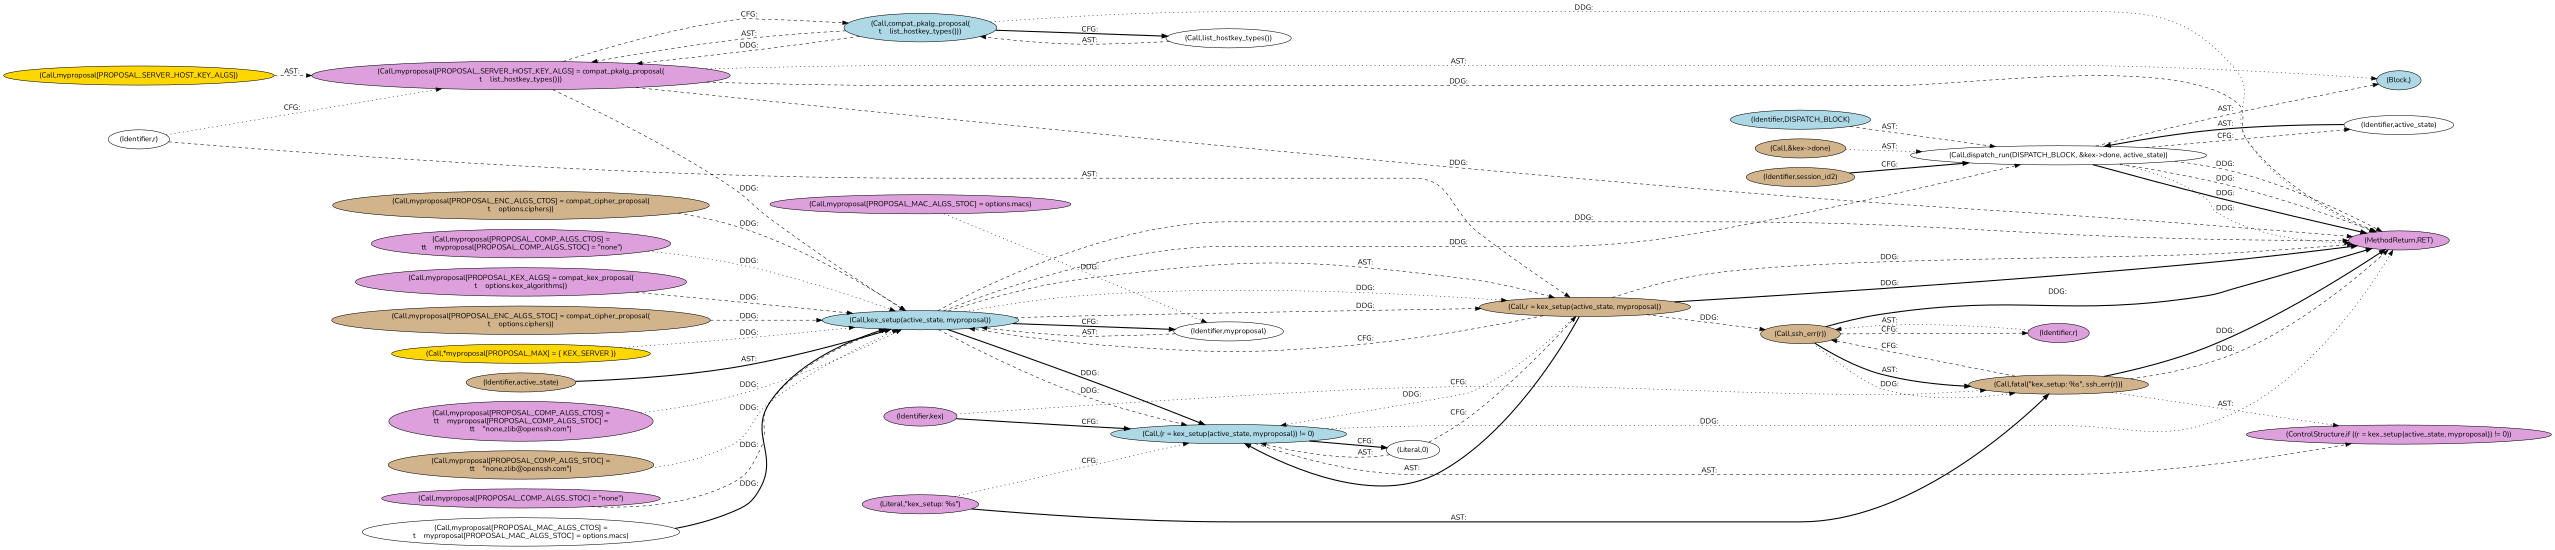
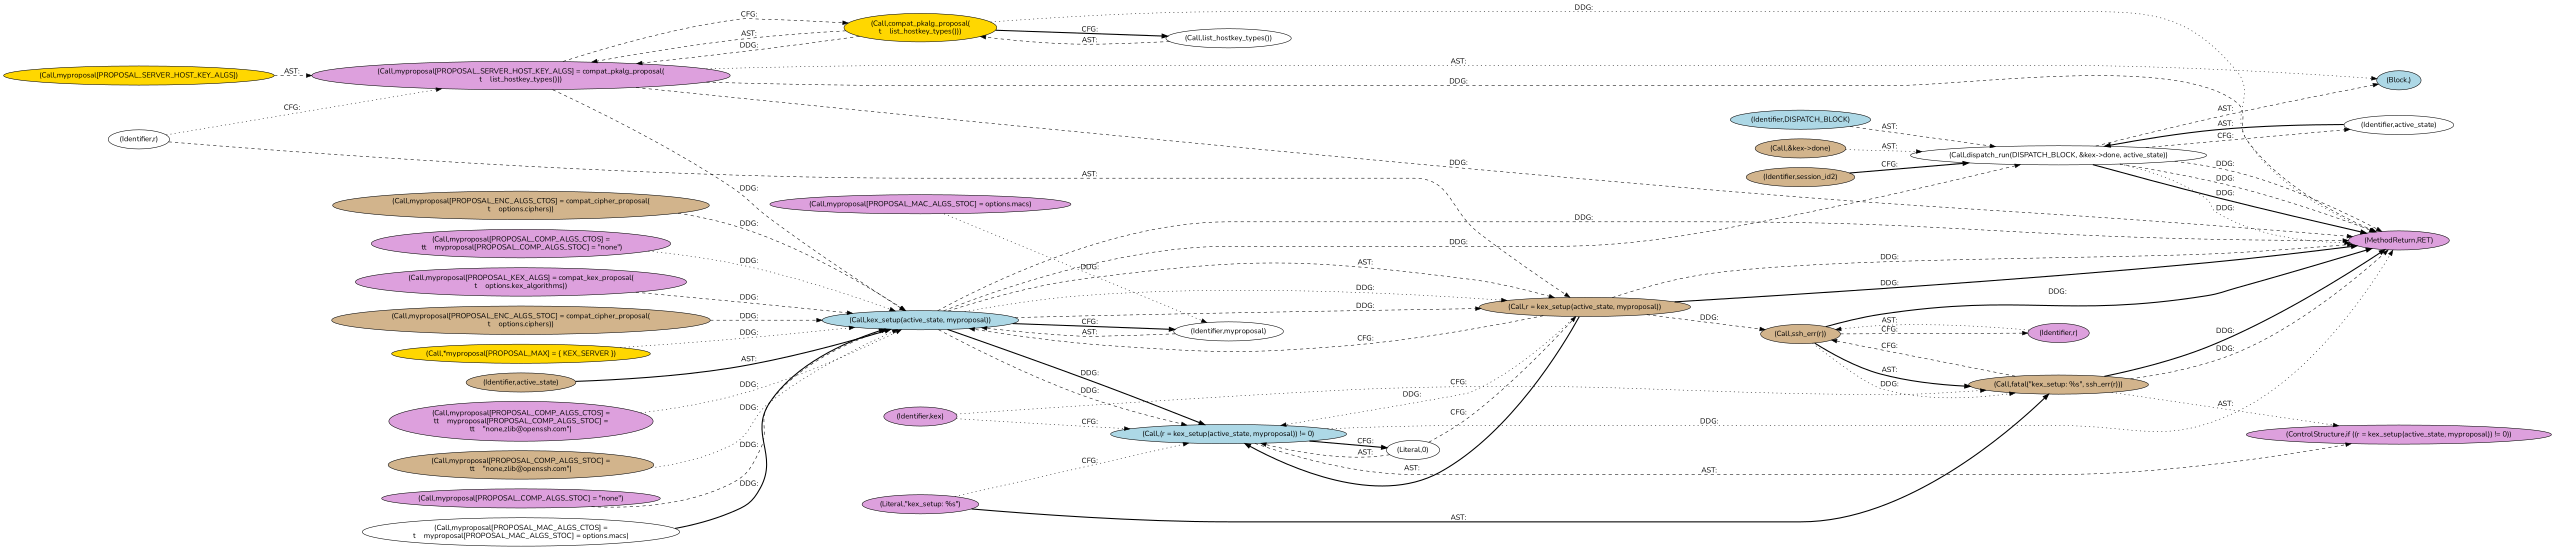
node "(Call,compat_pkalg_proposal( t    list_hostkey_types()))": fillcolor lightblue -> gold
edge "(Identifier,kex)" -> "(Call,(r = kex_setup(active_state, myproposal)) != 0)": style bold -> dotted
